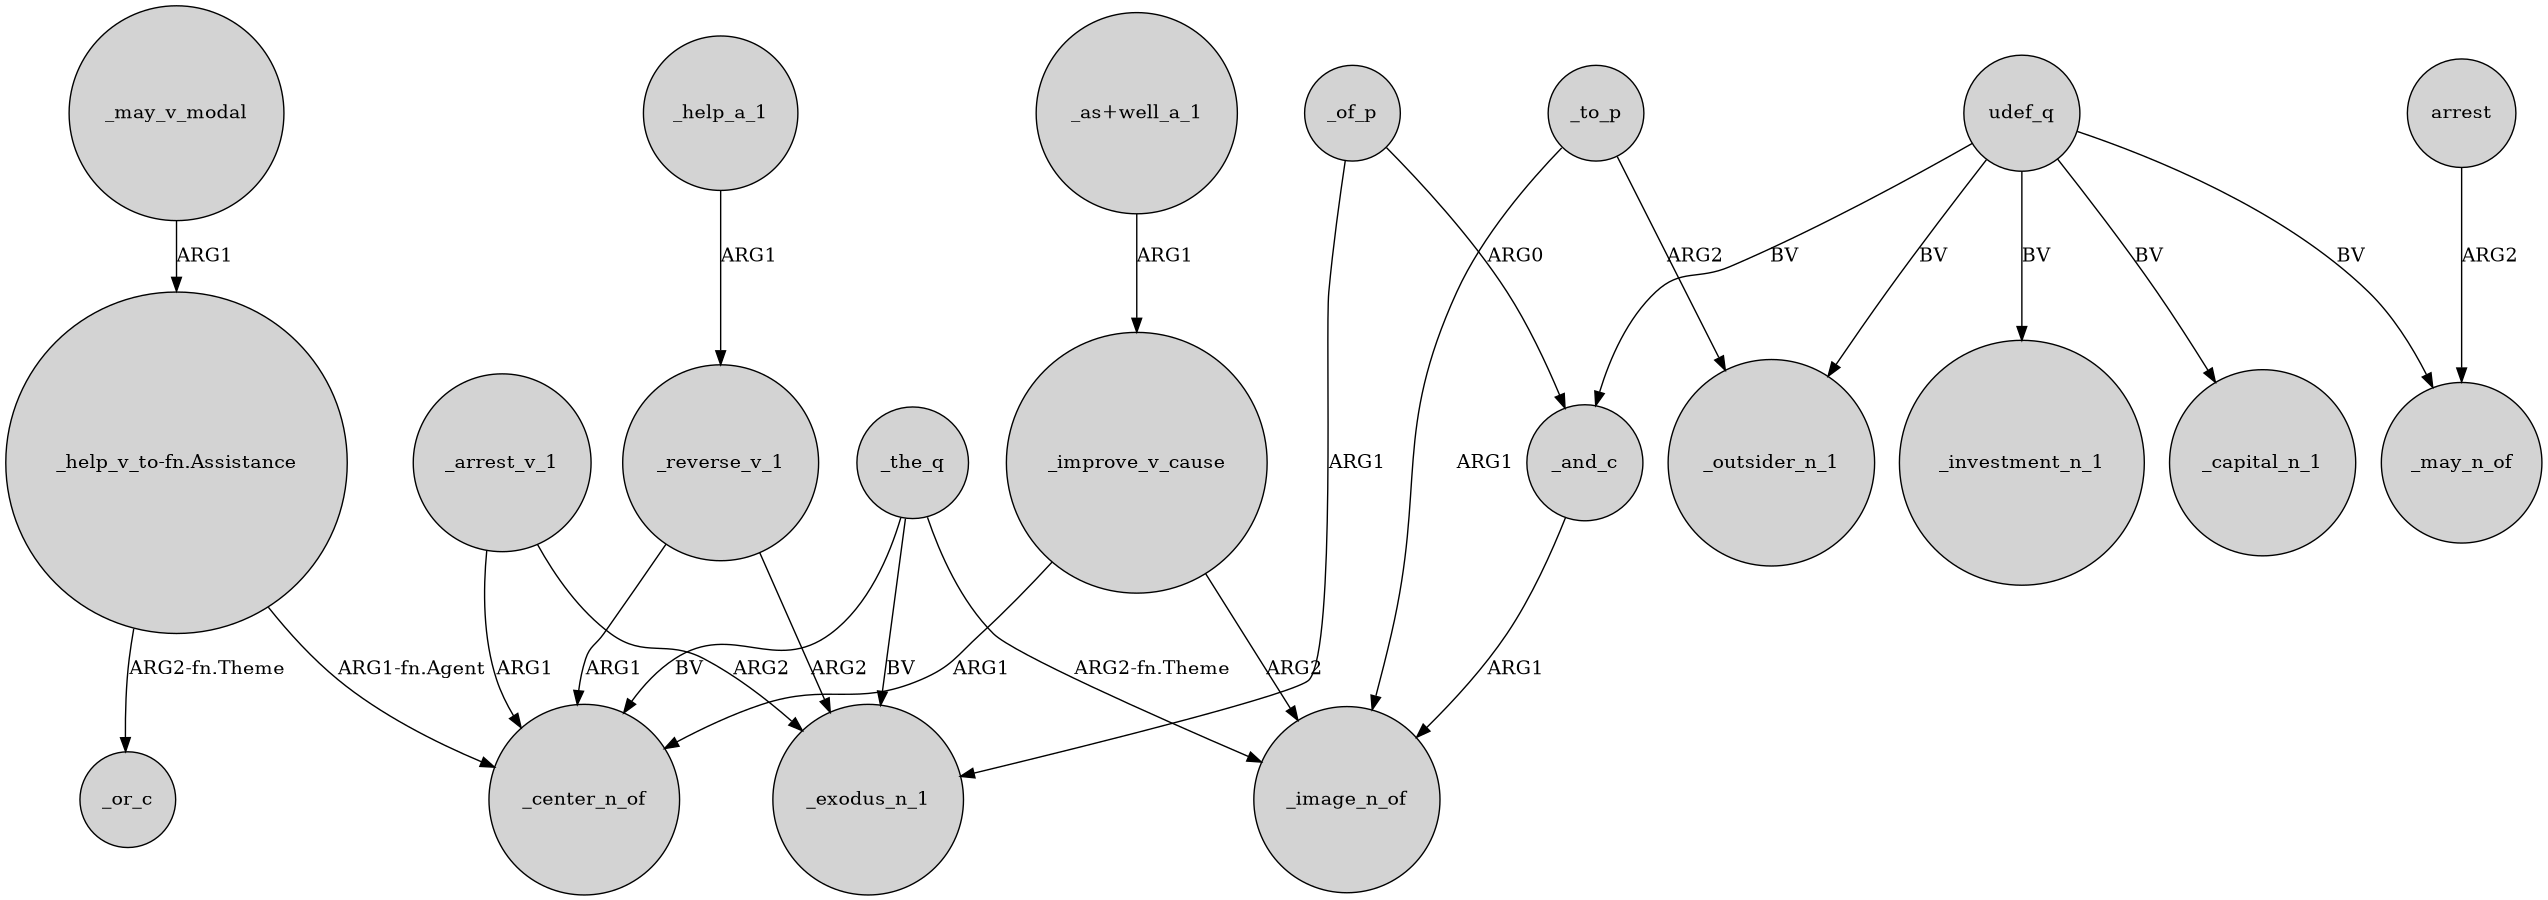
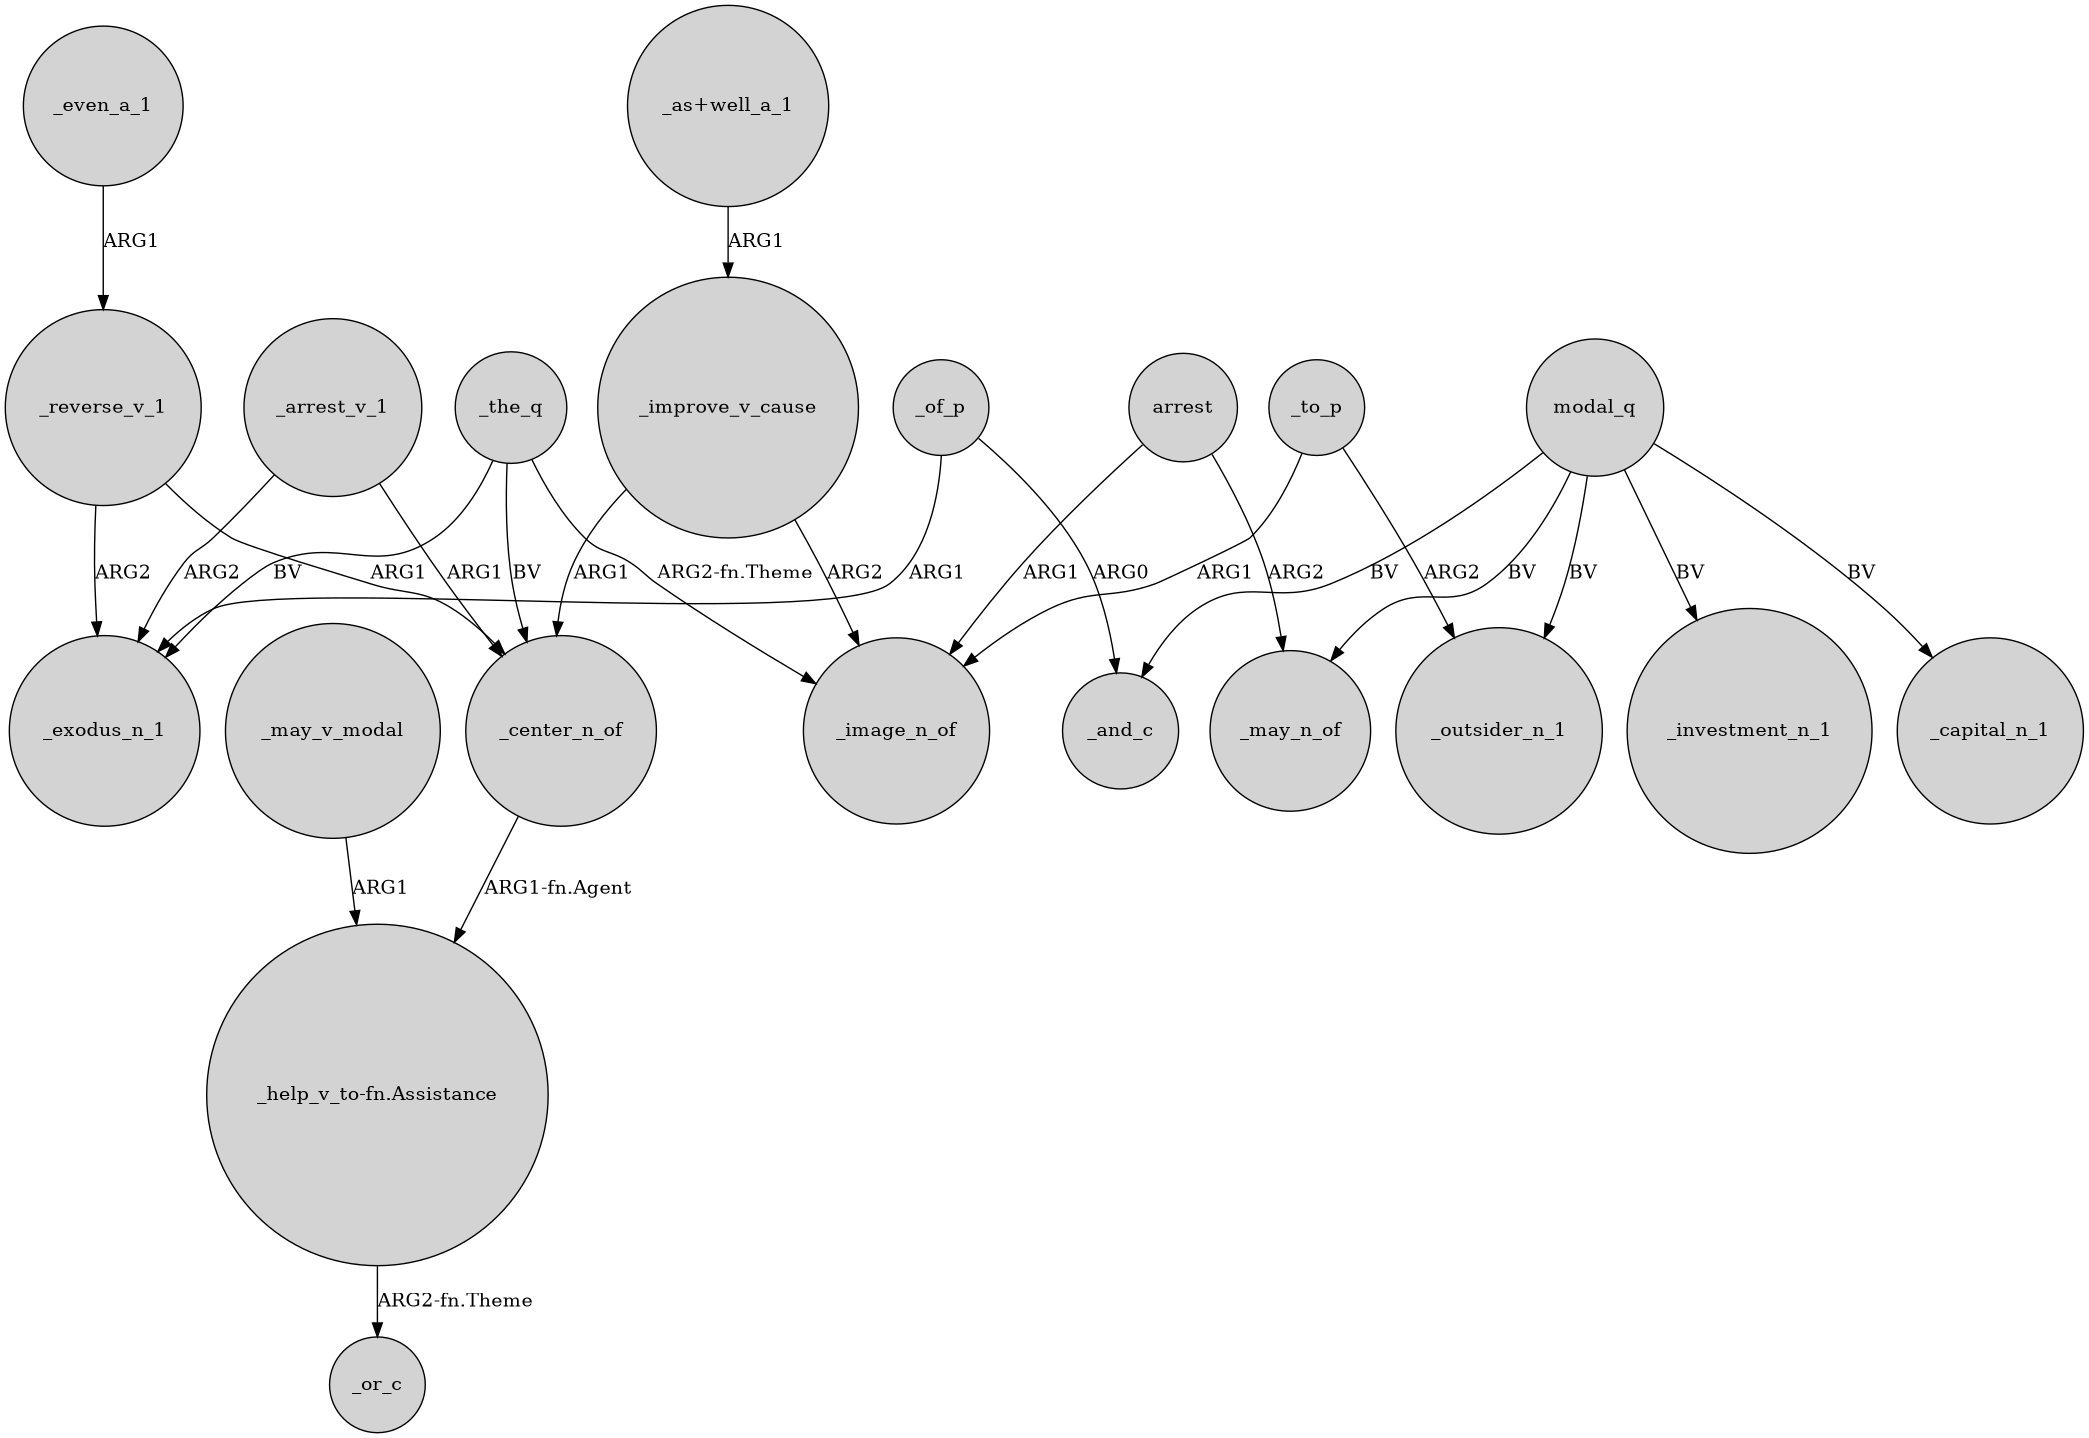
node "_help_a_1": label "_help_a_1" -> "_even_a_1"
node "udef_q": label "udef_q" -> "modal_q"
edge "_and_c" -> "_image_n_of": now "arrest" -> "_image_n_of"
edge "_help_v_to-fn.Assistance" -> "_center_n_of": reversed
